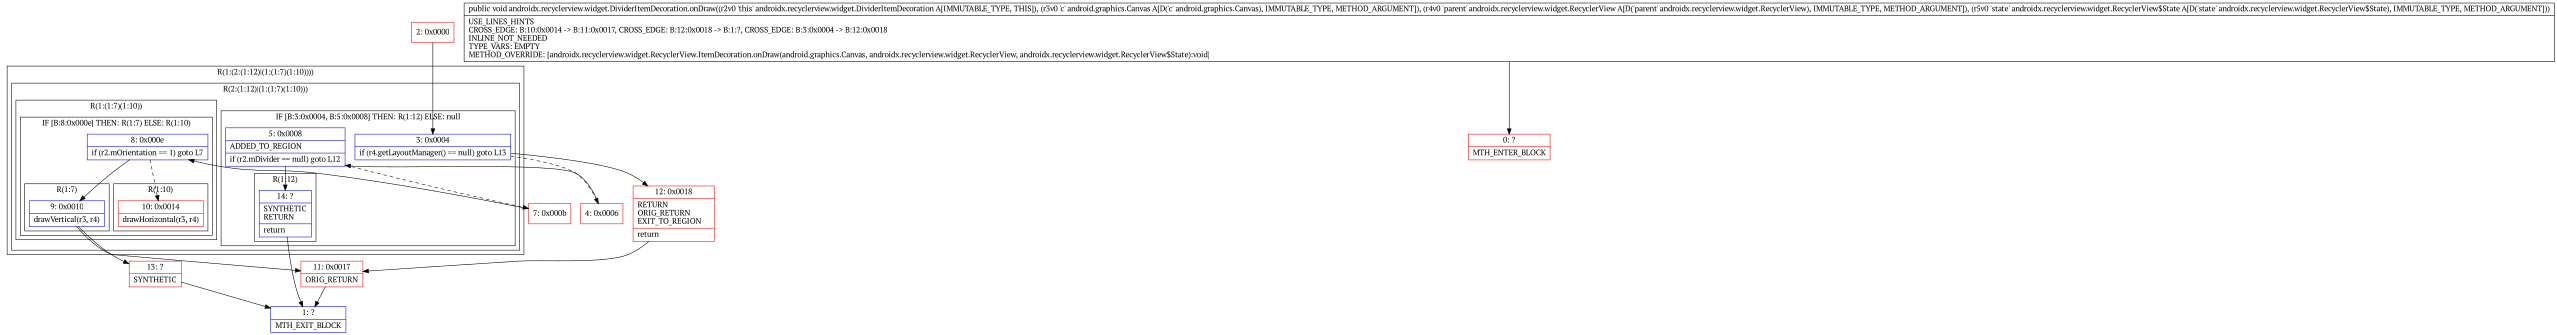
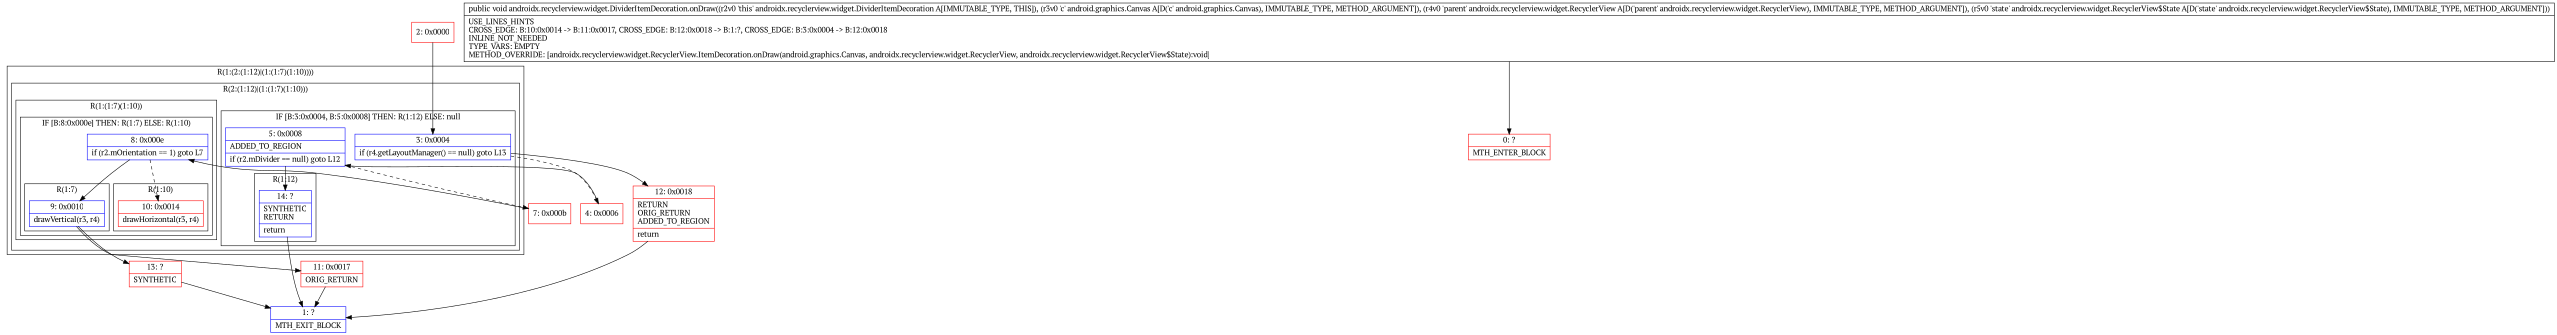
node "12: 0x0018": text "EXIT_TO_REGION" -> "ADDED_TO_REGION"
edge "12: 0x0018" -> "11: 0x0017": now "12: 0x0018" -> "1: ?"
